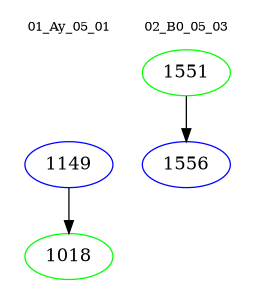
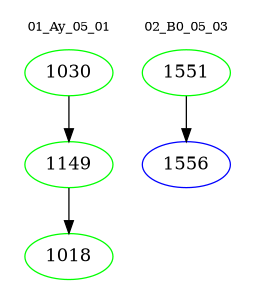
node "1030": added
node "1149": color blue -> green
